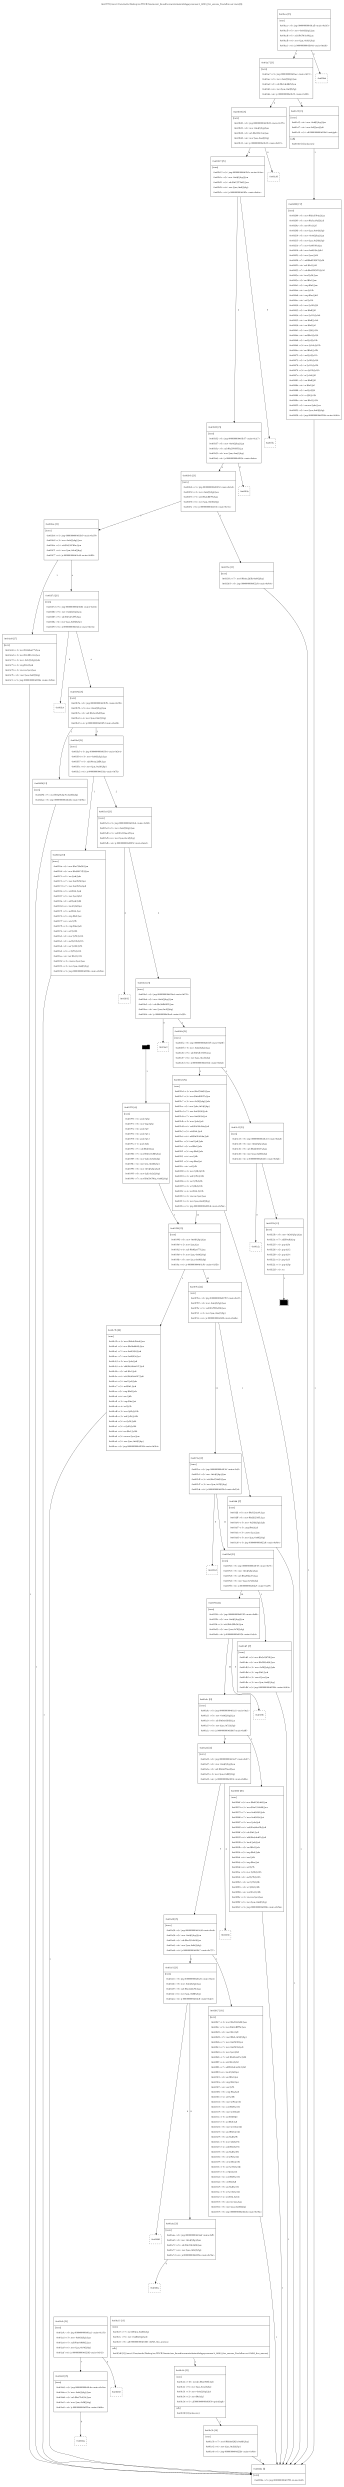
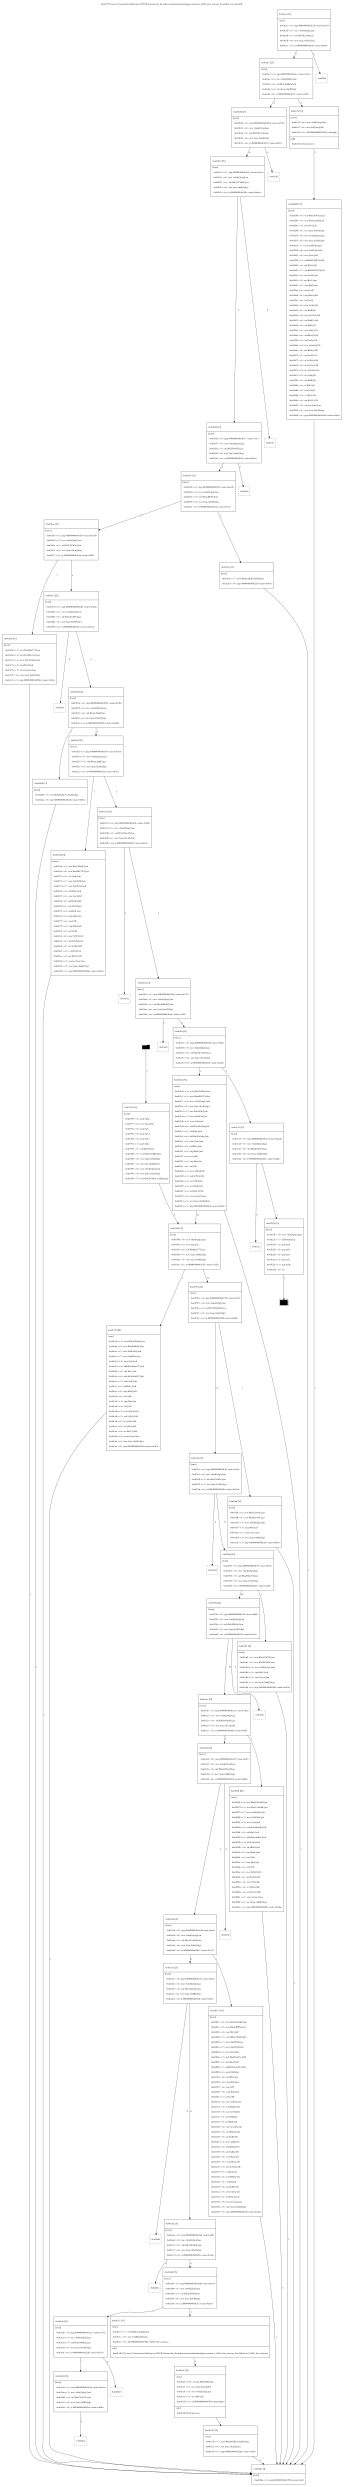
node "0x401a83 [25]": added
